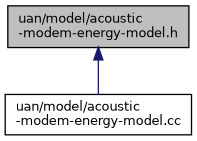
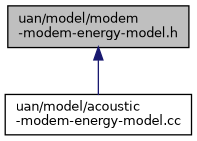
node "uan/model/acoustic -modem-energy-model.h": label "uan/model/acoustic -modem-energy-model.h" -> "uan/model/modem -modem-energy-model.h"
